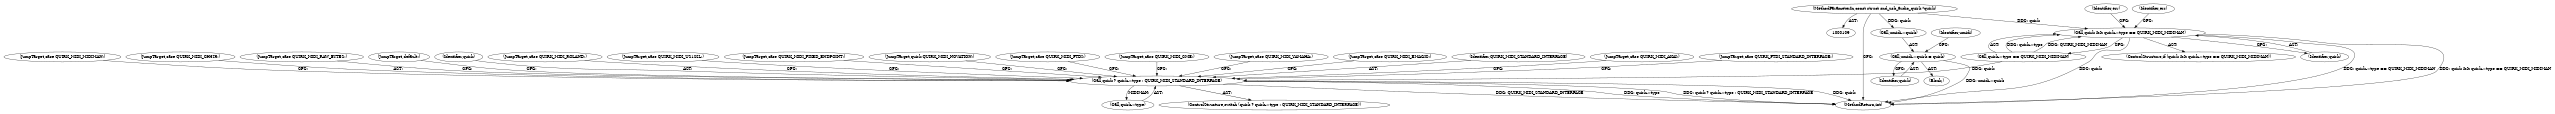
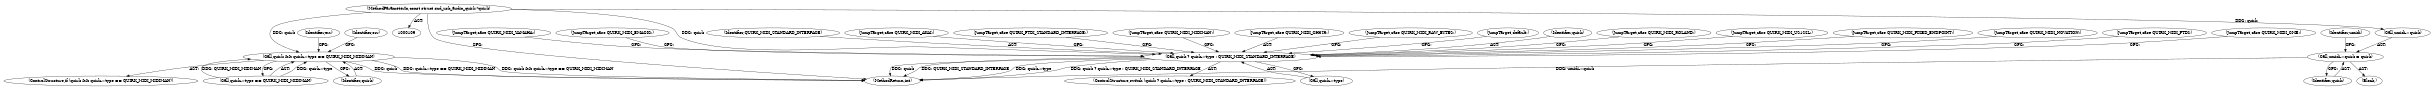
node "(JumpTarget,quirk QUIRK_MIDI_NOVATION:)": label "(JumpTarget,quirk QUIRK_MIDI_NOVATION:)" -> "(JumpTarget,case QUIRK_MIDI_NOVATION:)"
edge "(Call,quirk->type == QUIRK_MIDI_MIDIMAN)" -> "(Call,quirk ? quirk->type : QUIRK_MIDI_STANDARD_INTERFACE)": now "(MethodParameterIn,const struct snd_usb_audio_quirk *quirk)" -> "(Call,quirk ? quirk->type : QUIRK_MIDI_STANDARD_INTERFACE)"
edge "(Call,quirk ? quirk->type : QUIRK_MIDI_STANDARD_INTERFACE)" -> "(Call,quirk->type)": label "MIDIMAN: " -> "CFG: "
